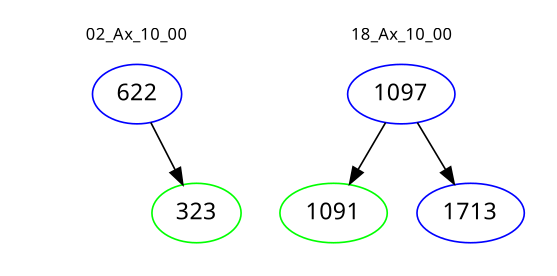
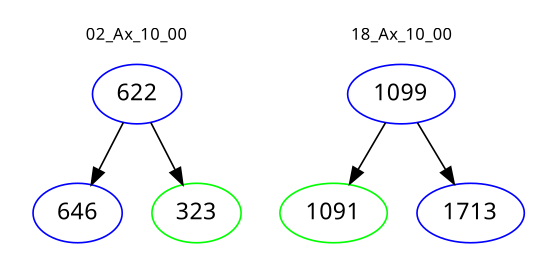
node "1097": label "1097" -> "1099"
node "646": added
